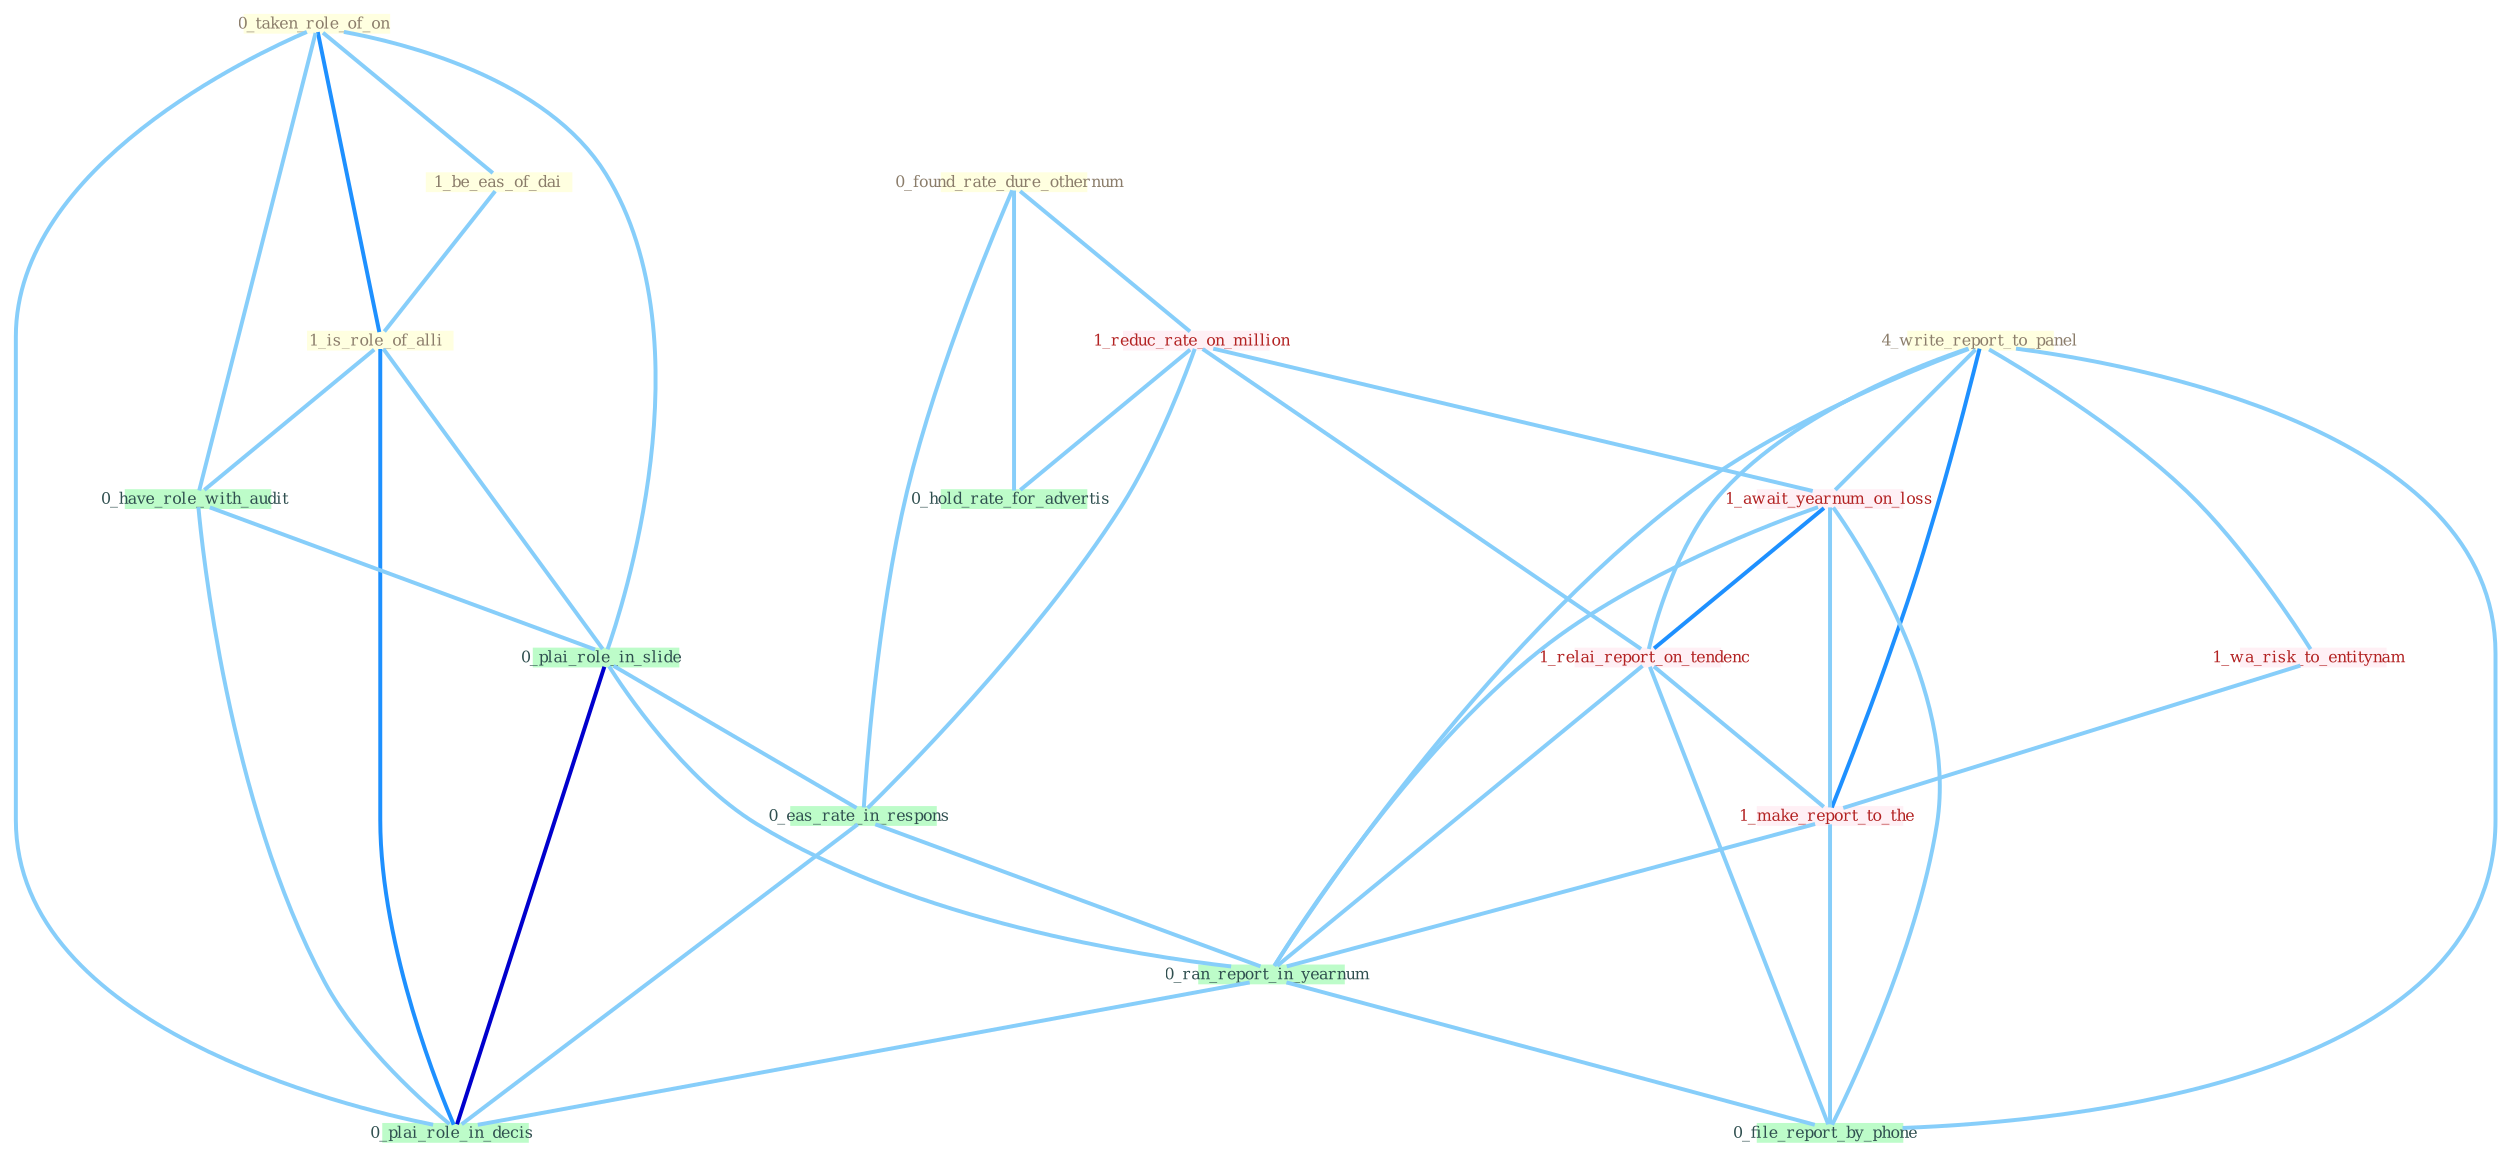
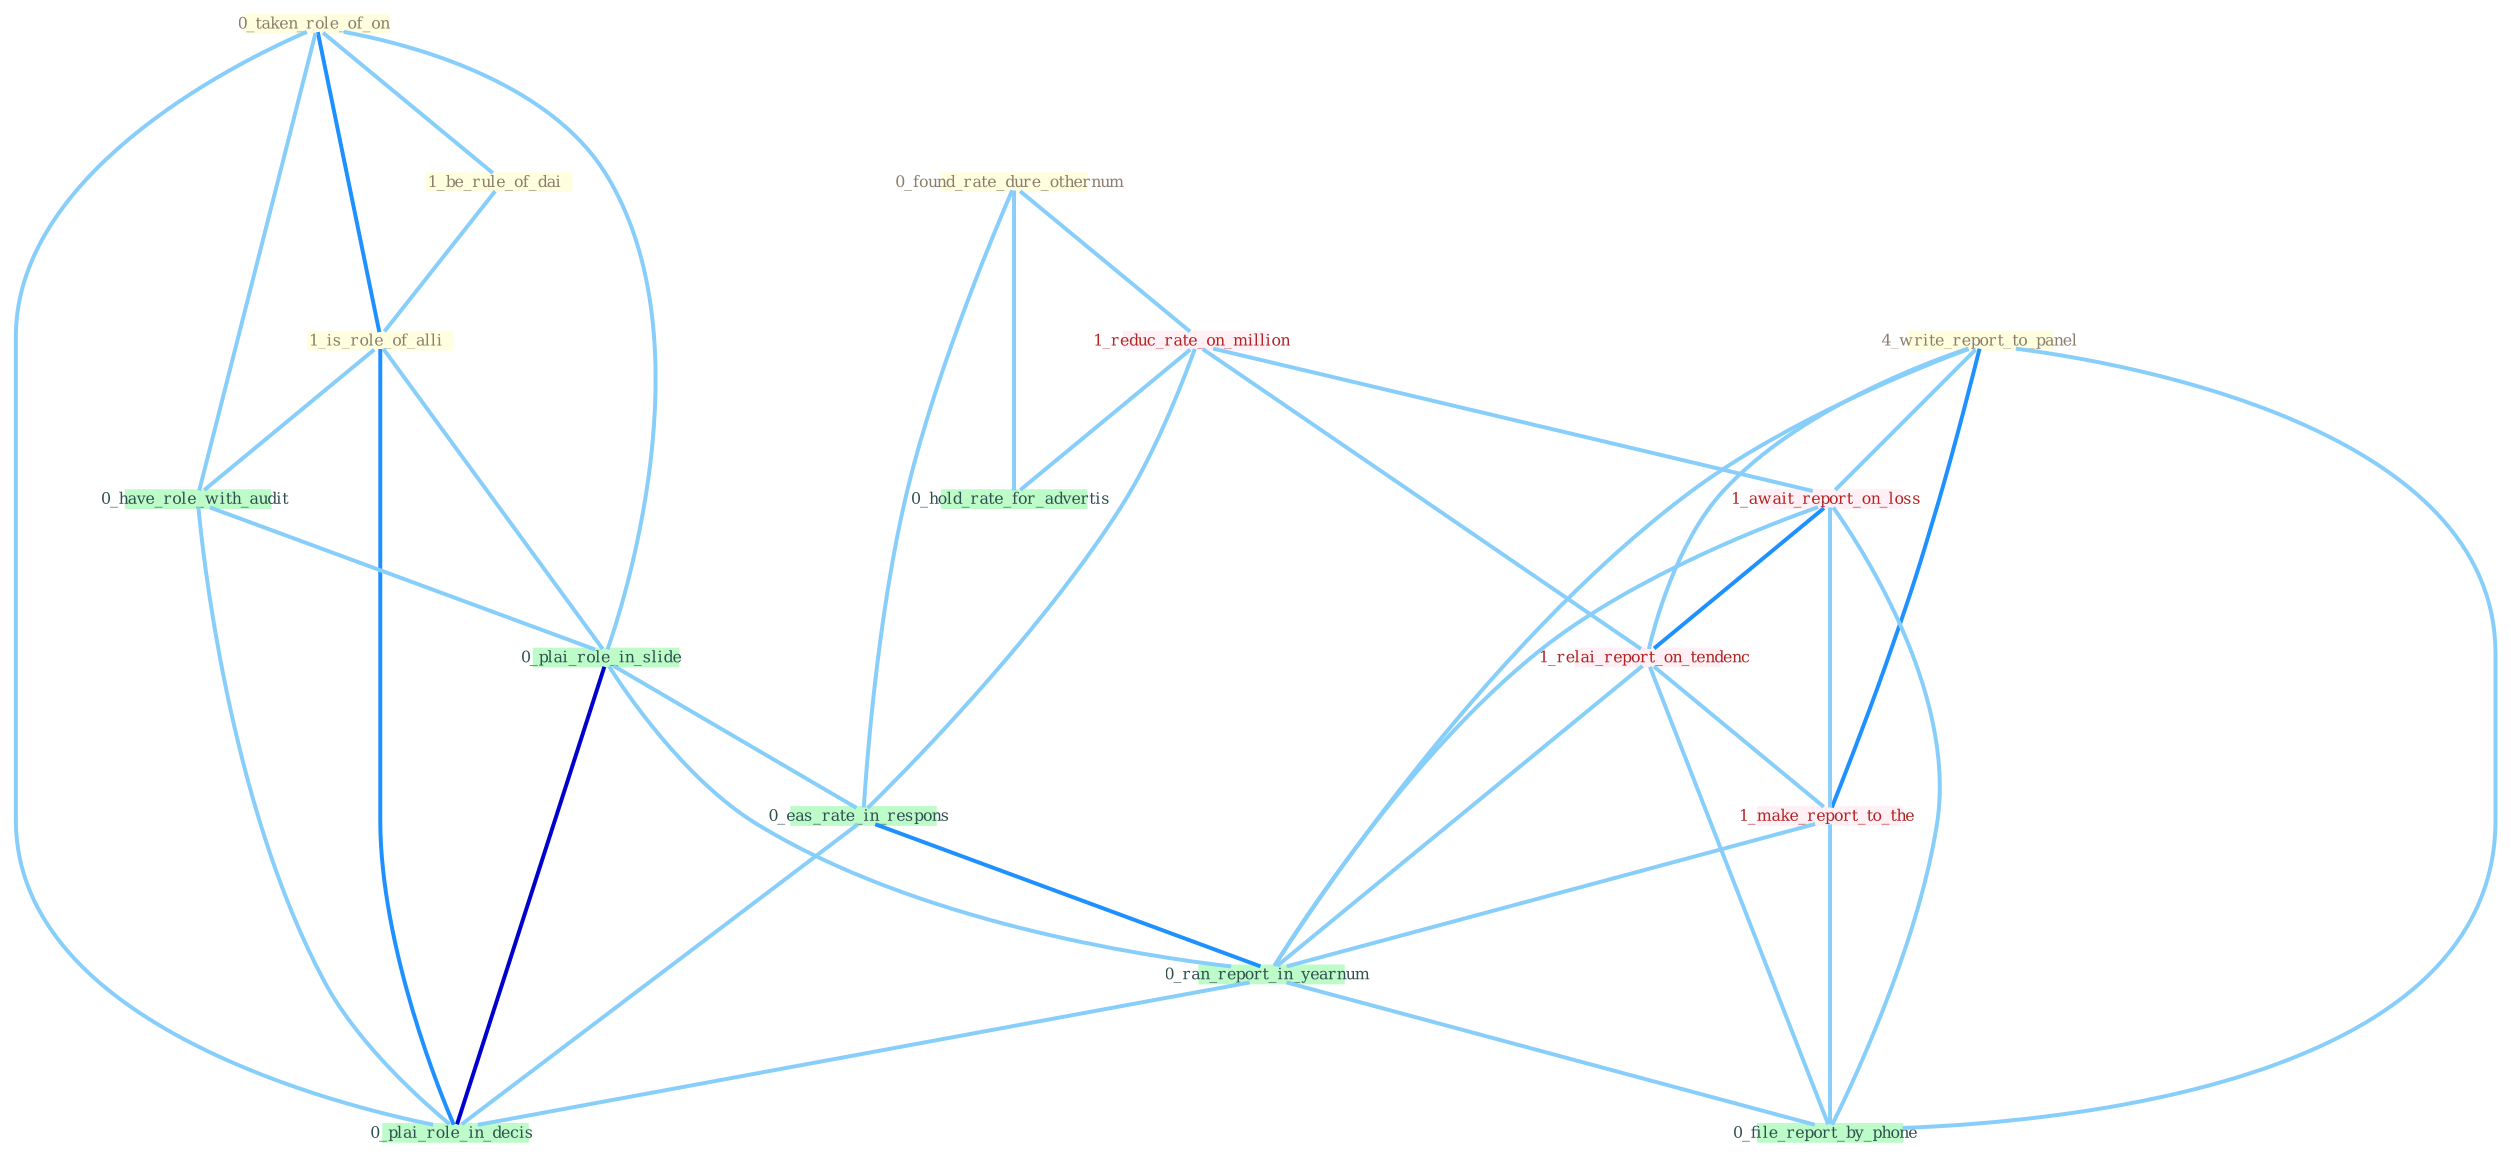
node "1_be_eas_of_dai": label "1_be_eas_of_dai" -> "1_be_rule_of_dai"
node "1_await_yearnum_on_loss": label "1_await_yearnum_on_loss" -> "1_await_report_on_loss"
node "1_wa_risk_to_entitynam": removed
edge "0_eas_rate_in_respons" -- "0_ran_report_in_yearnum": color #87cefa -> #1e90ff
